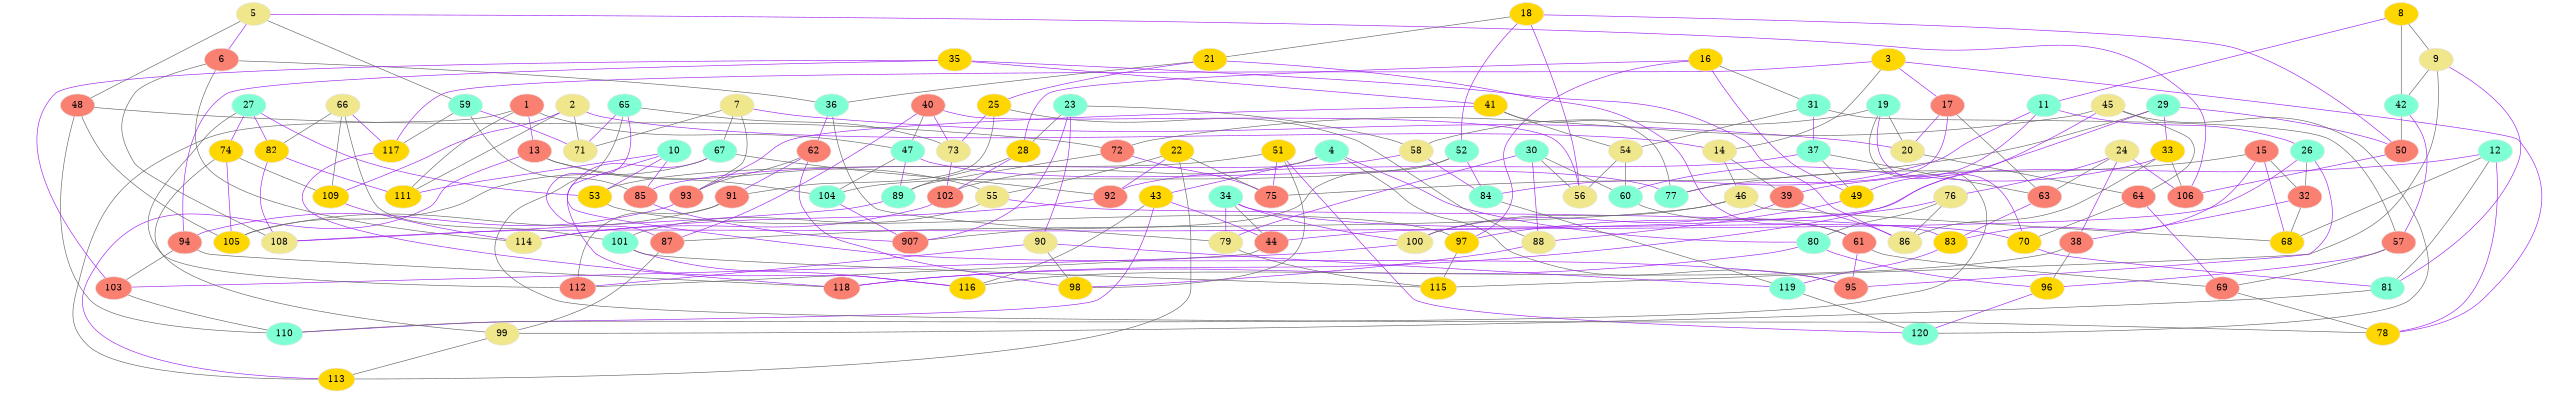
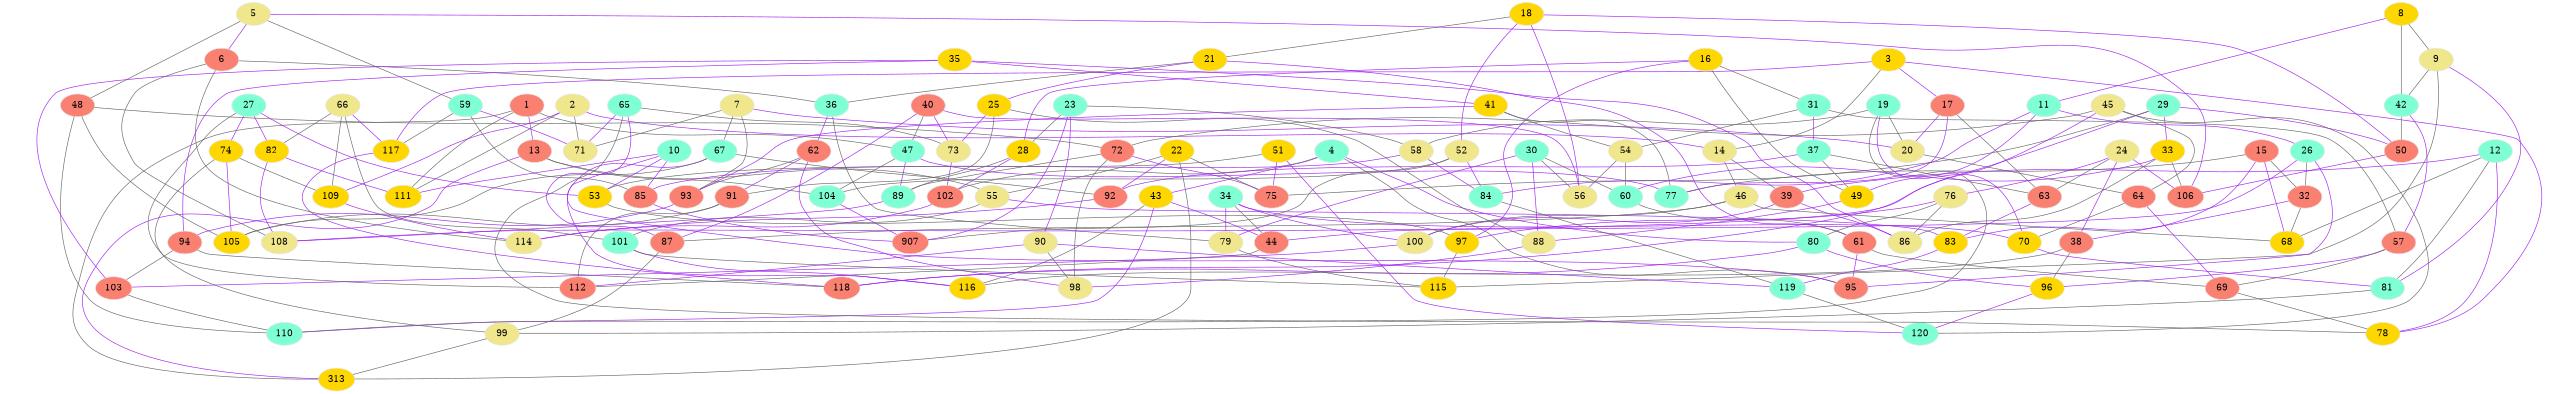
edge "16" -- "49": color purple -> gray40
node "52": fillcolor aquamarine -> khaki
edge "51" -- "98": now "72" -- "98"
node "98": fillcolor gold -> khaki
node "113": label "113" -> "313"
